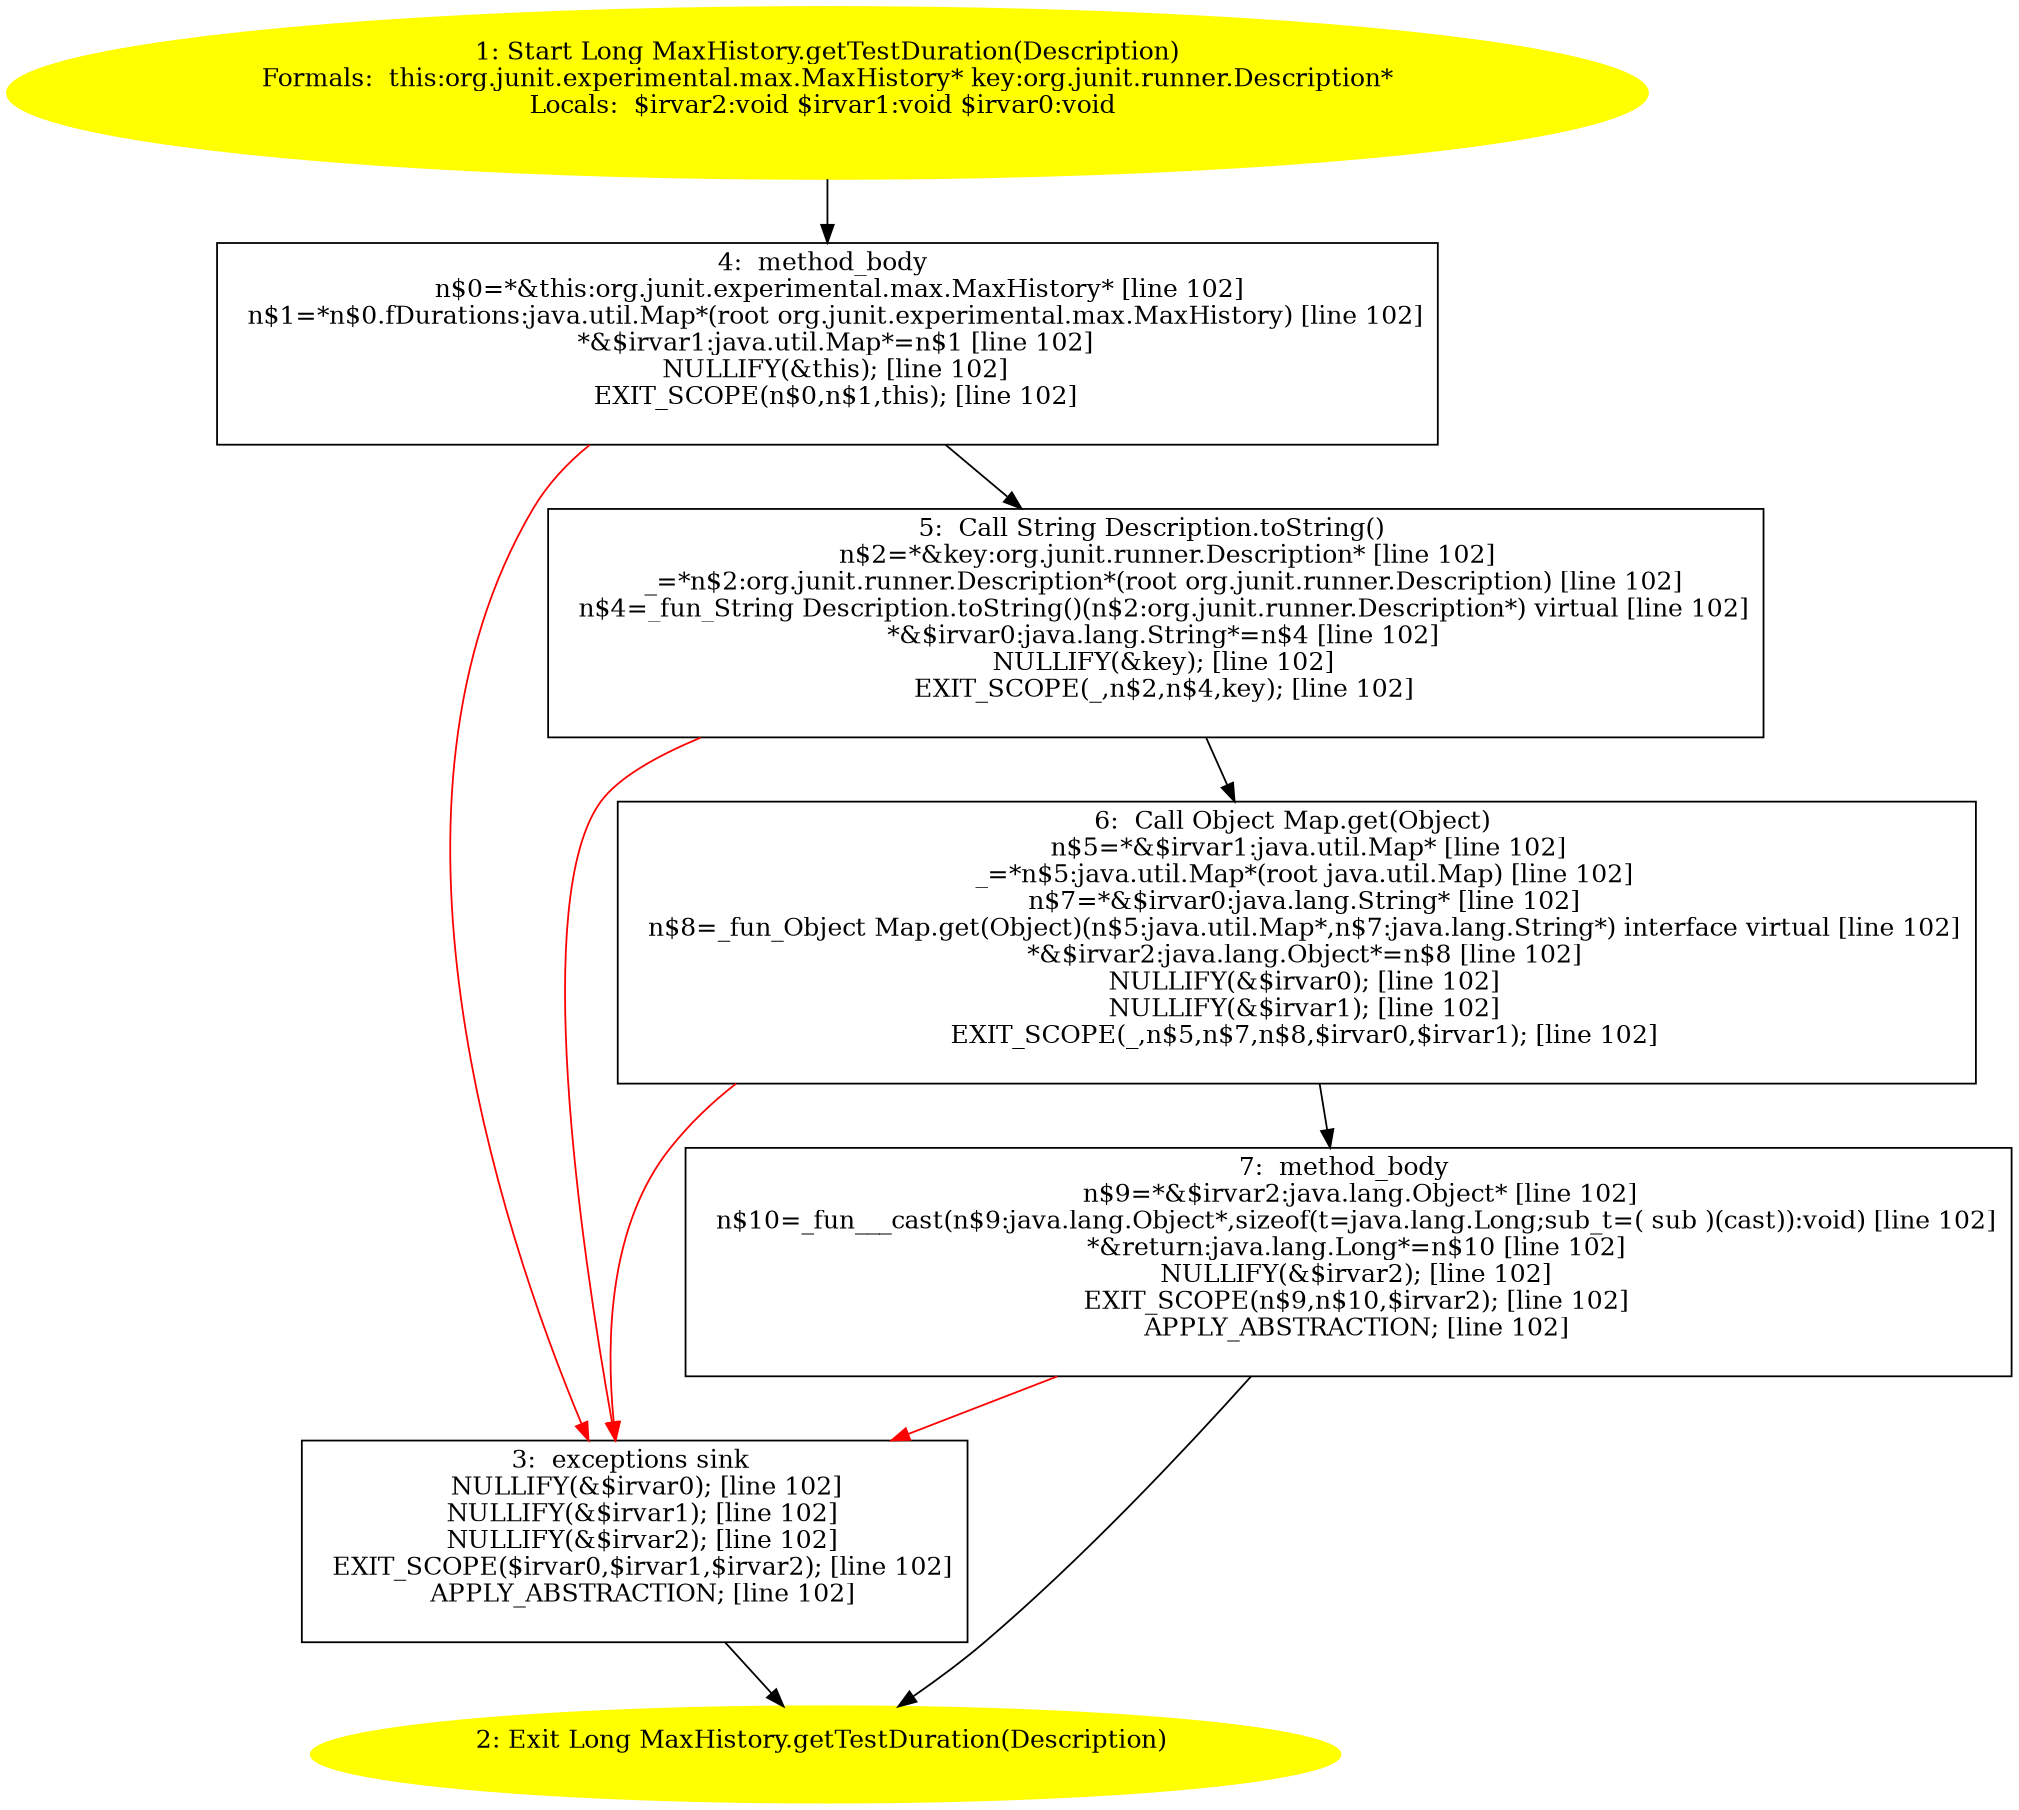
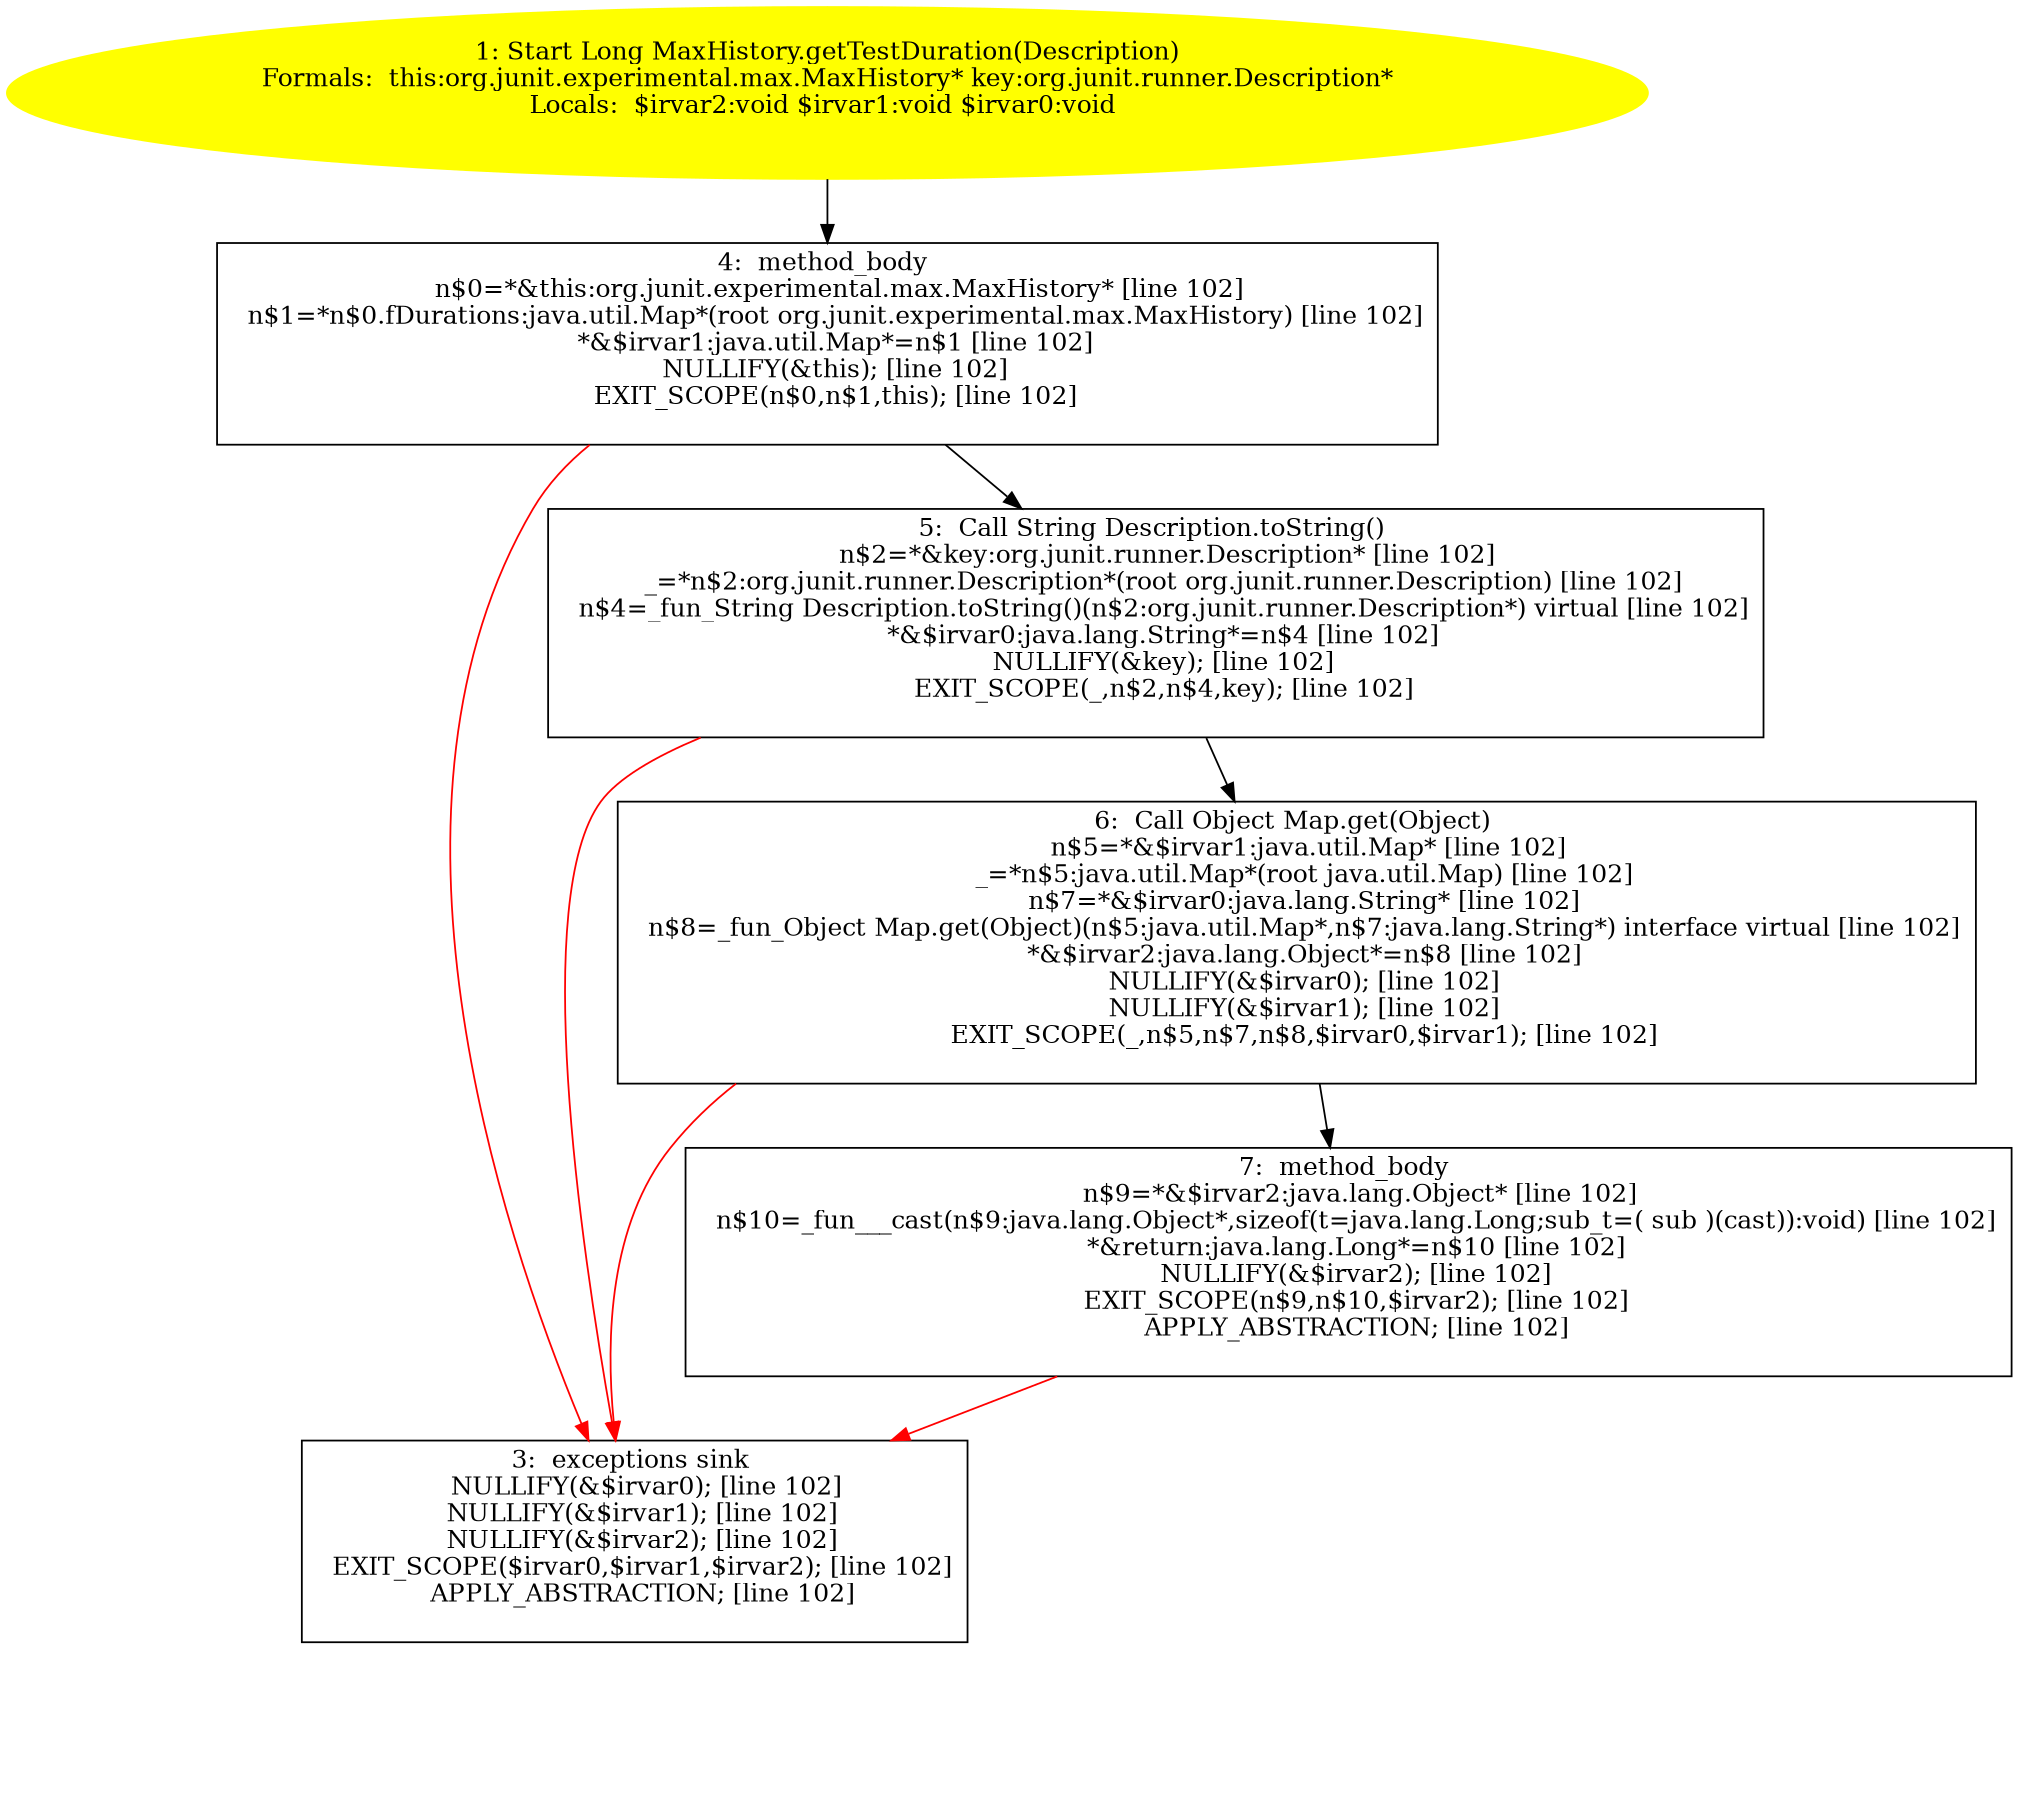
node "2: Exit Long MaxHistory.getTestDuration(Description)": removed
